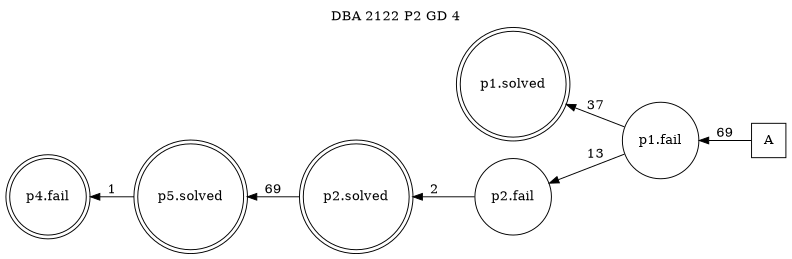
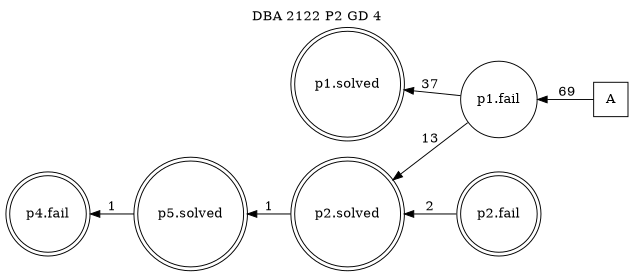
edge "p1.fail" -> "p2.fail": now "p1.fail" -> "p2.solved"
edge "p2.solved" -> "p5.solved": label "69" -> "1"
node "p2.fail": shape circle -> doublecircle
